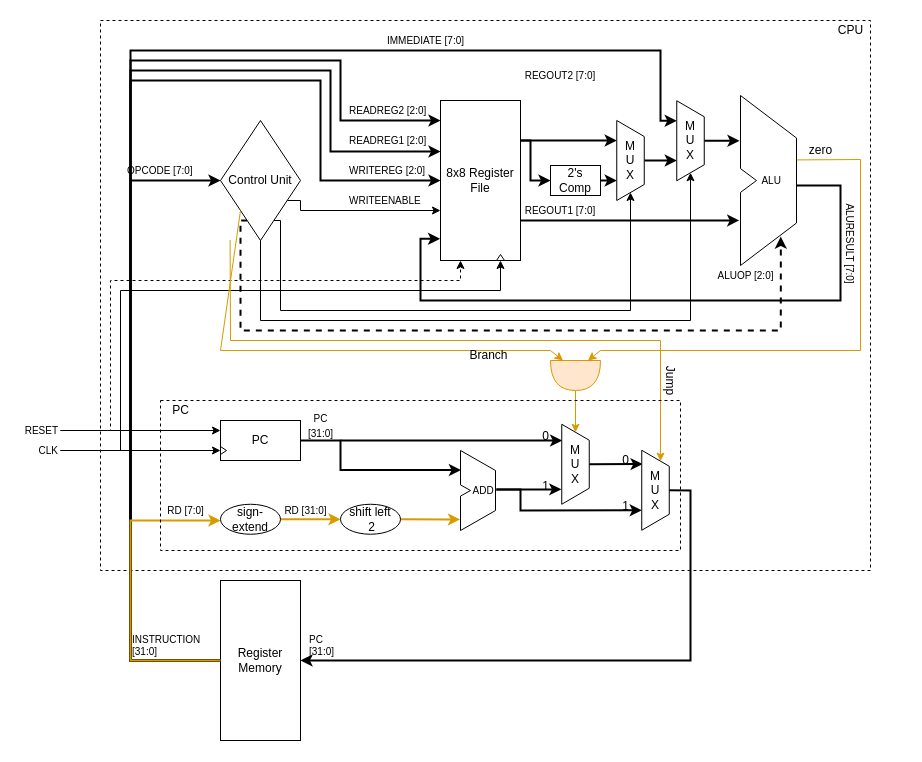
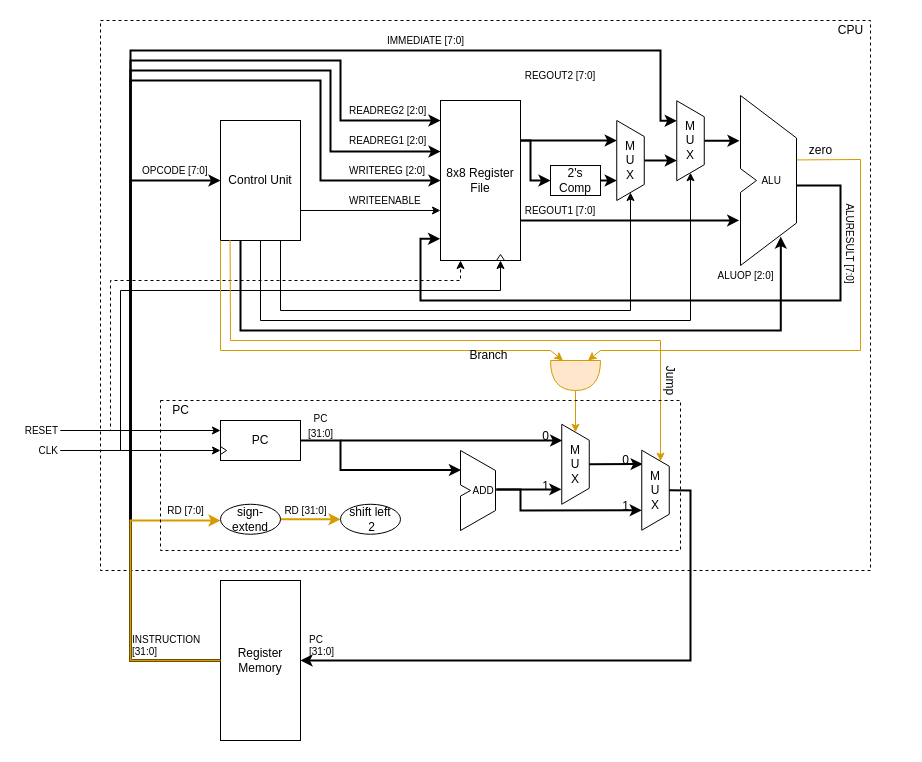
node "OPCODE [7:0]": moved (166, 171) -> (181, 171)
node "Control Unit": shape diamond -> rectangle
edge "Control Unit" -> "ALU": style dashed -> solid
edge "shift left 2" -> "ADD": removed
